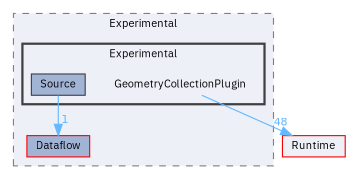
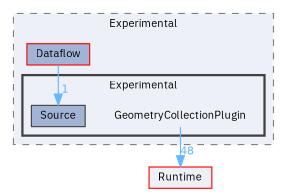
edge "Source" -> "Dataflow": reversed
